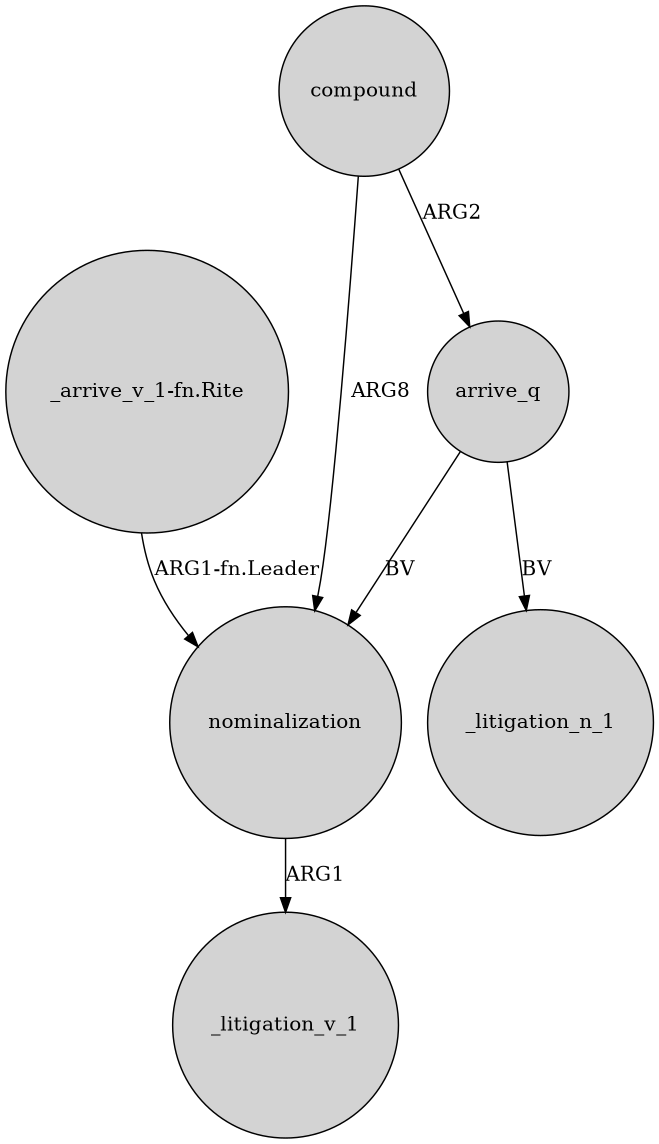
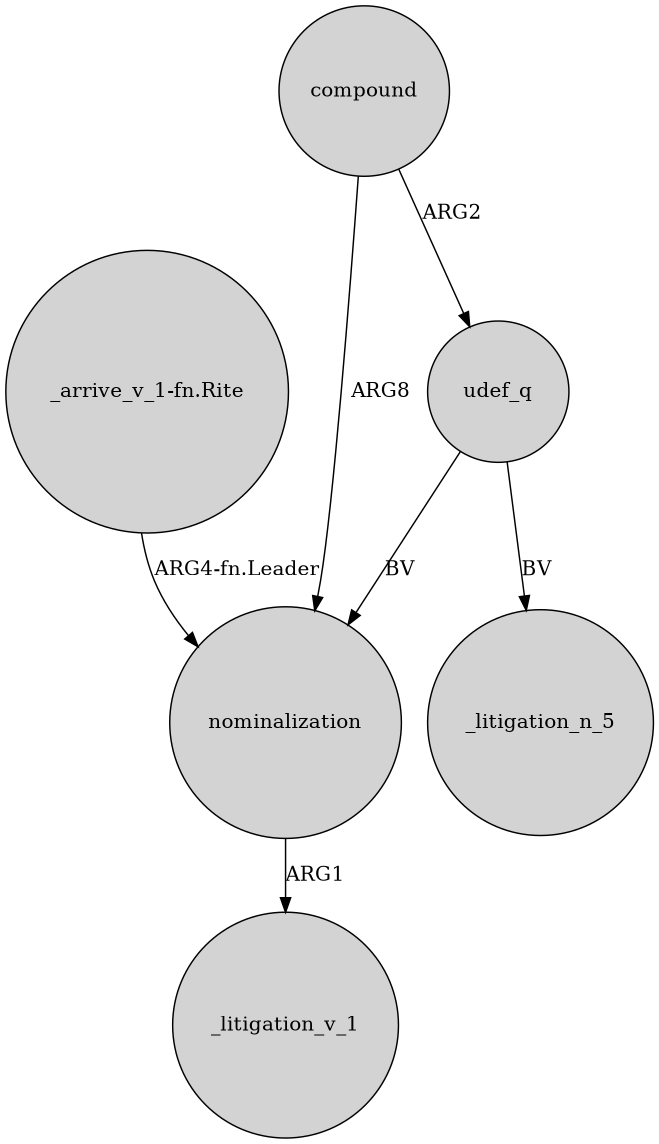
node "arrive_q": label "arrive_q" -> "udef_q"
edge "_arrive_v_1-fn.Rite" -> "nominalization": label "ARG1-fn.Leader" -> "ARG4-fn.Leader"
node "_litigation_n_1": label "_litigation_n_1" -> "_litigation_n_5"
